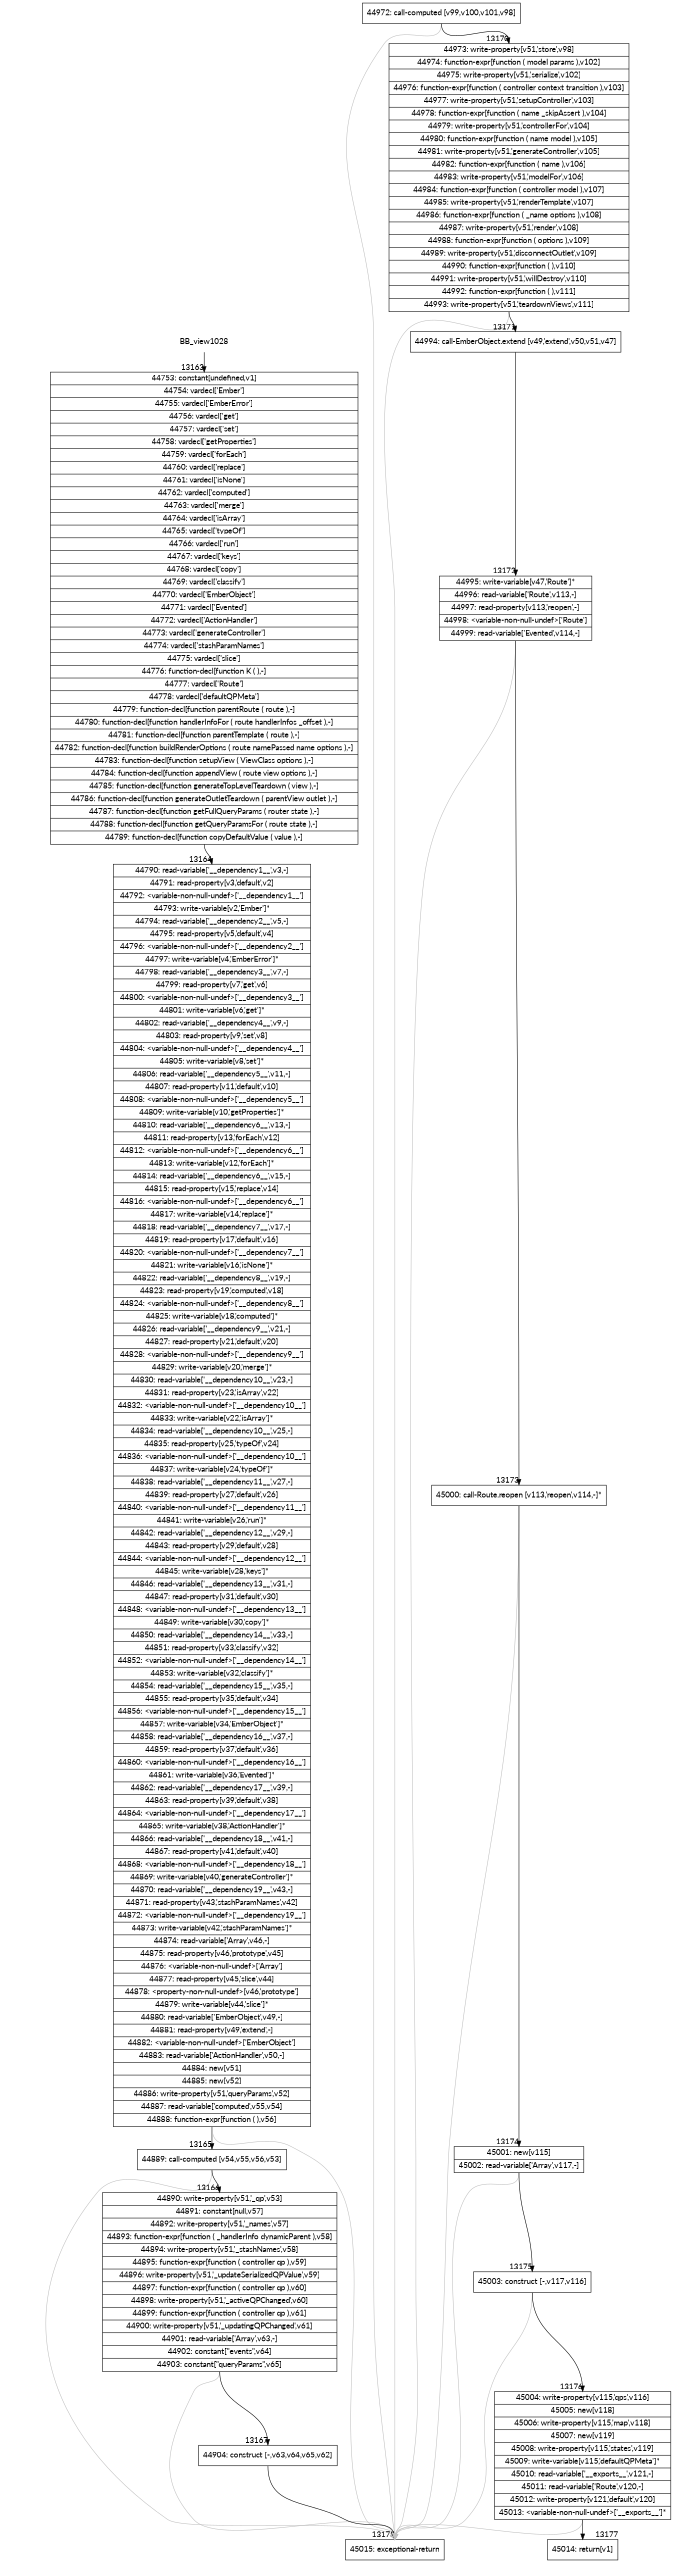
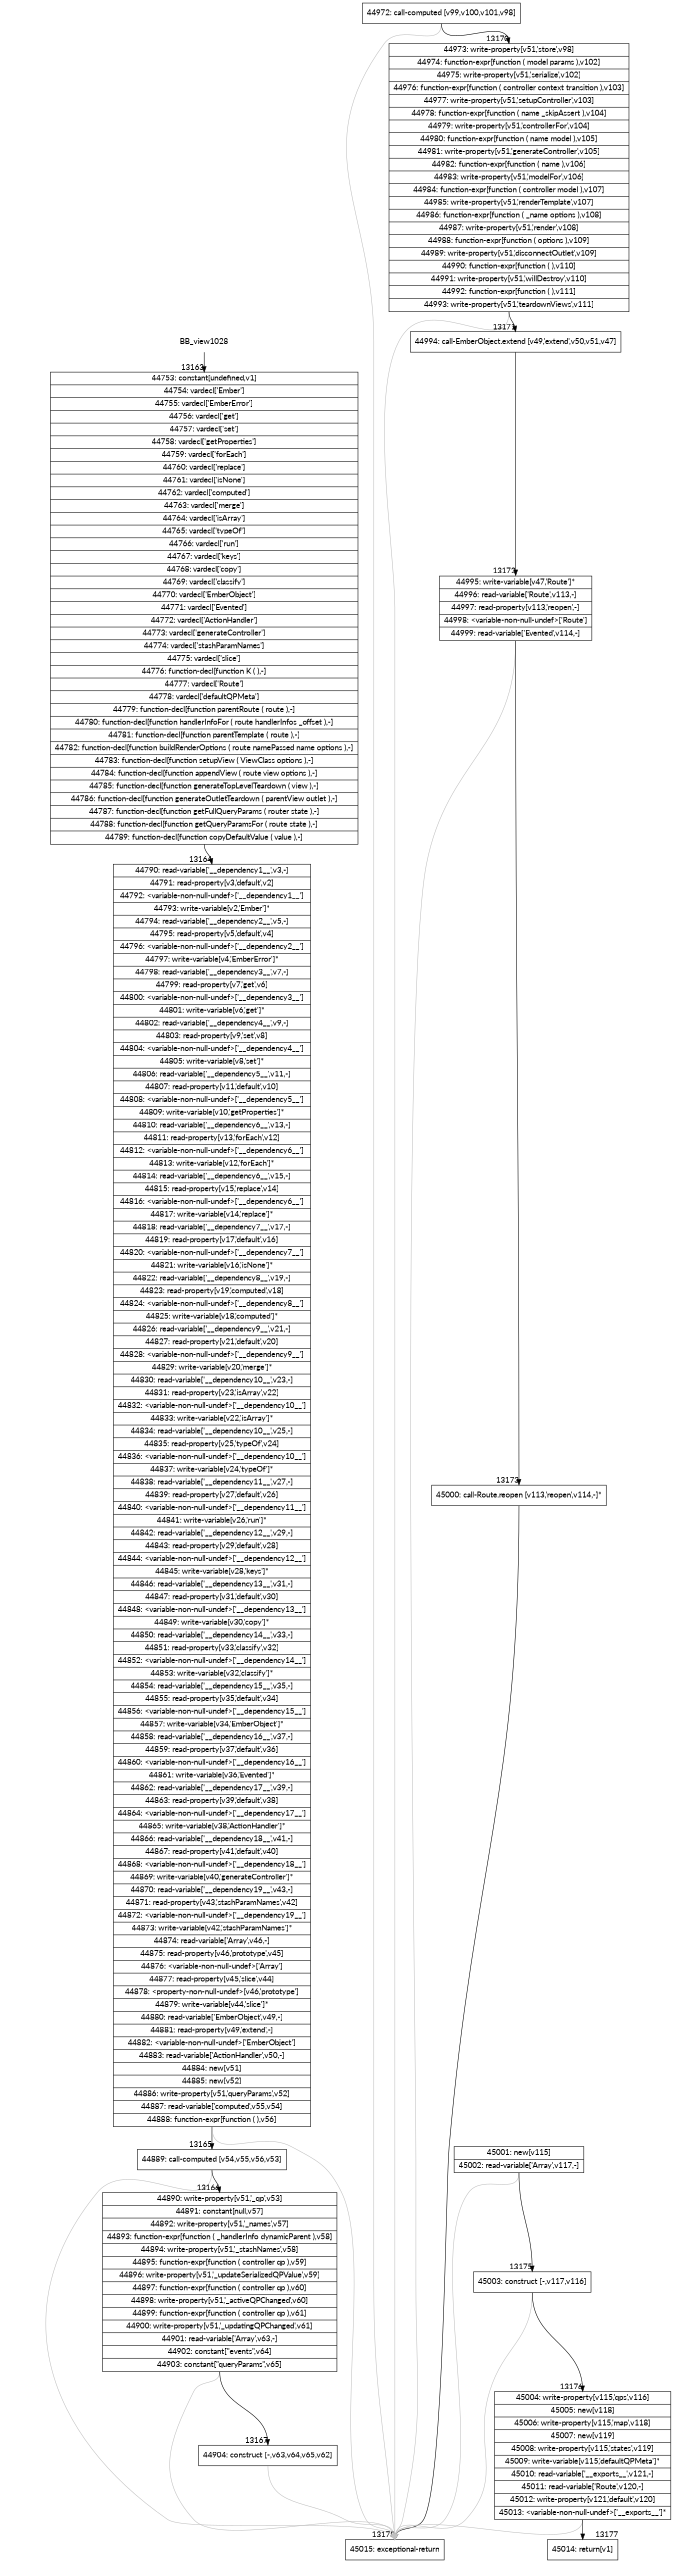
edge "45000: call-Route.reopen [v113,'reopen',v114,-]*" -> "45001: new[v115]": removed
edge "45000: call-Route.reopen [v113,'reopen',v114,-]*" -> "45015: exceptional-return": color gray -> black
edge "44904: construct [-,v63,v64,v65,v62]" -> "45015: exceptional-return": color black -> gray
